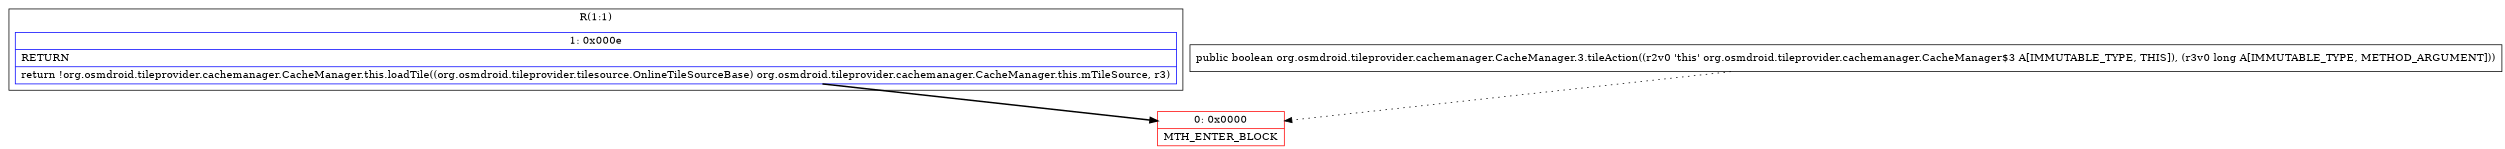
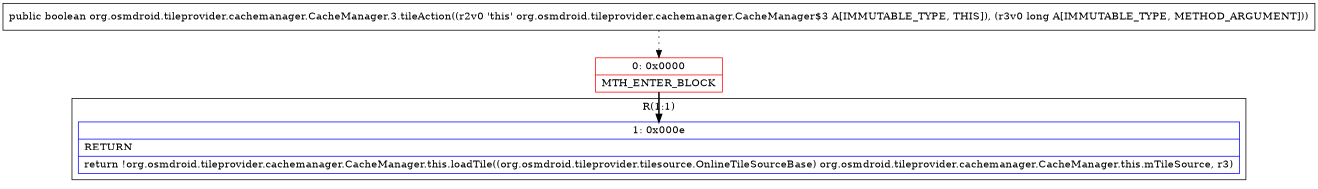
edge "1: 0x000e" -> "0: 0x0000": reversed
